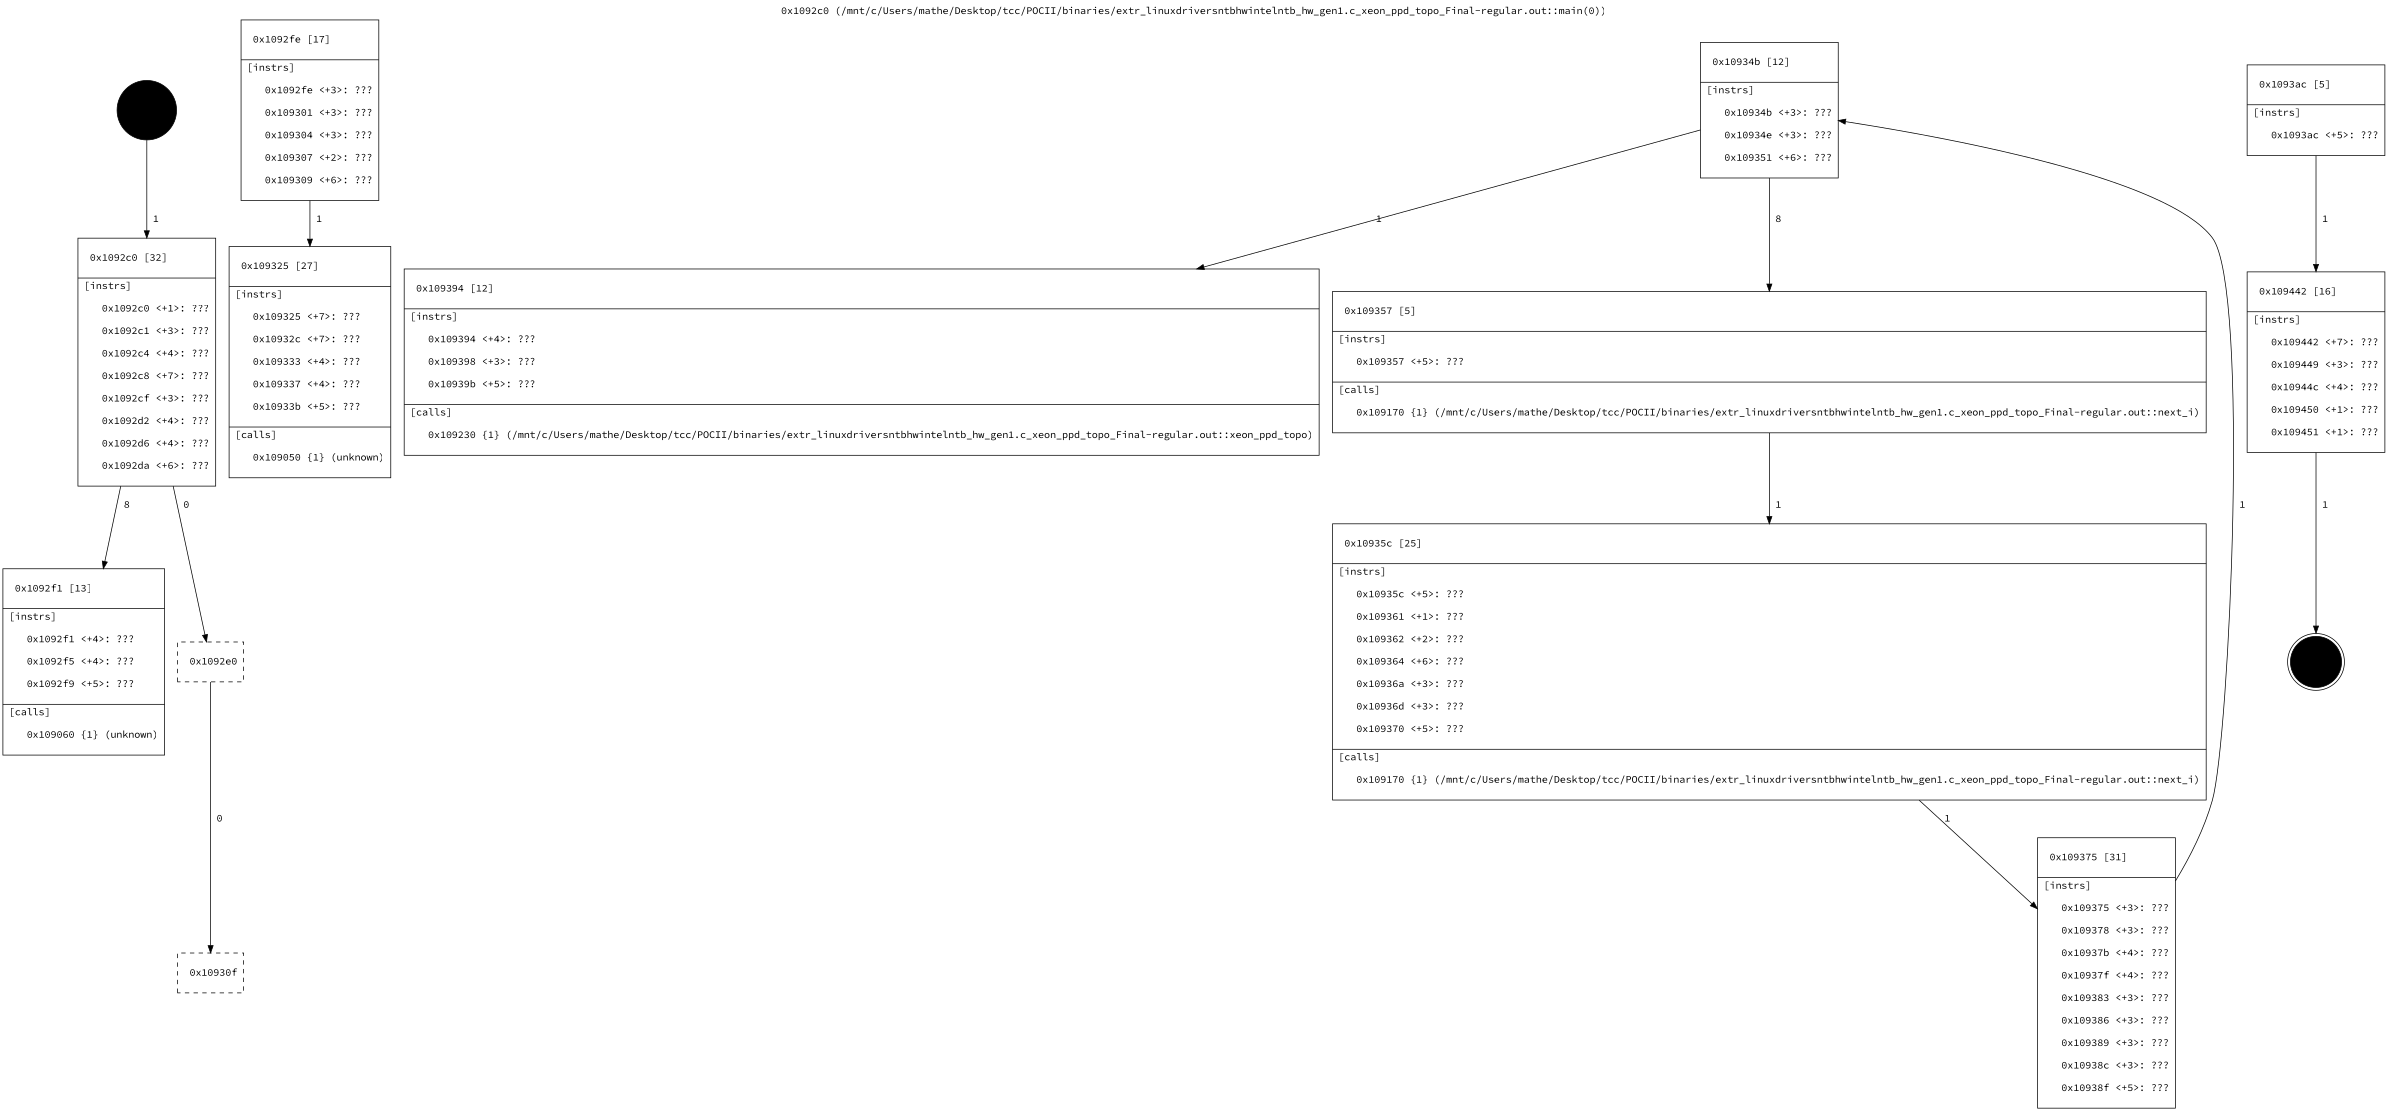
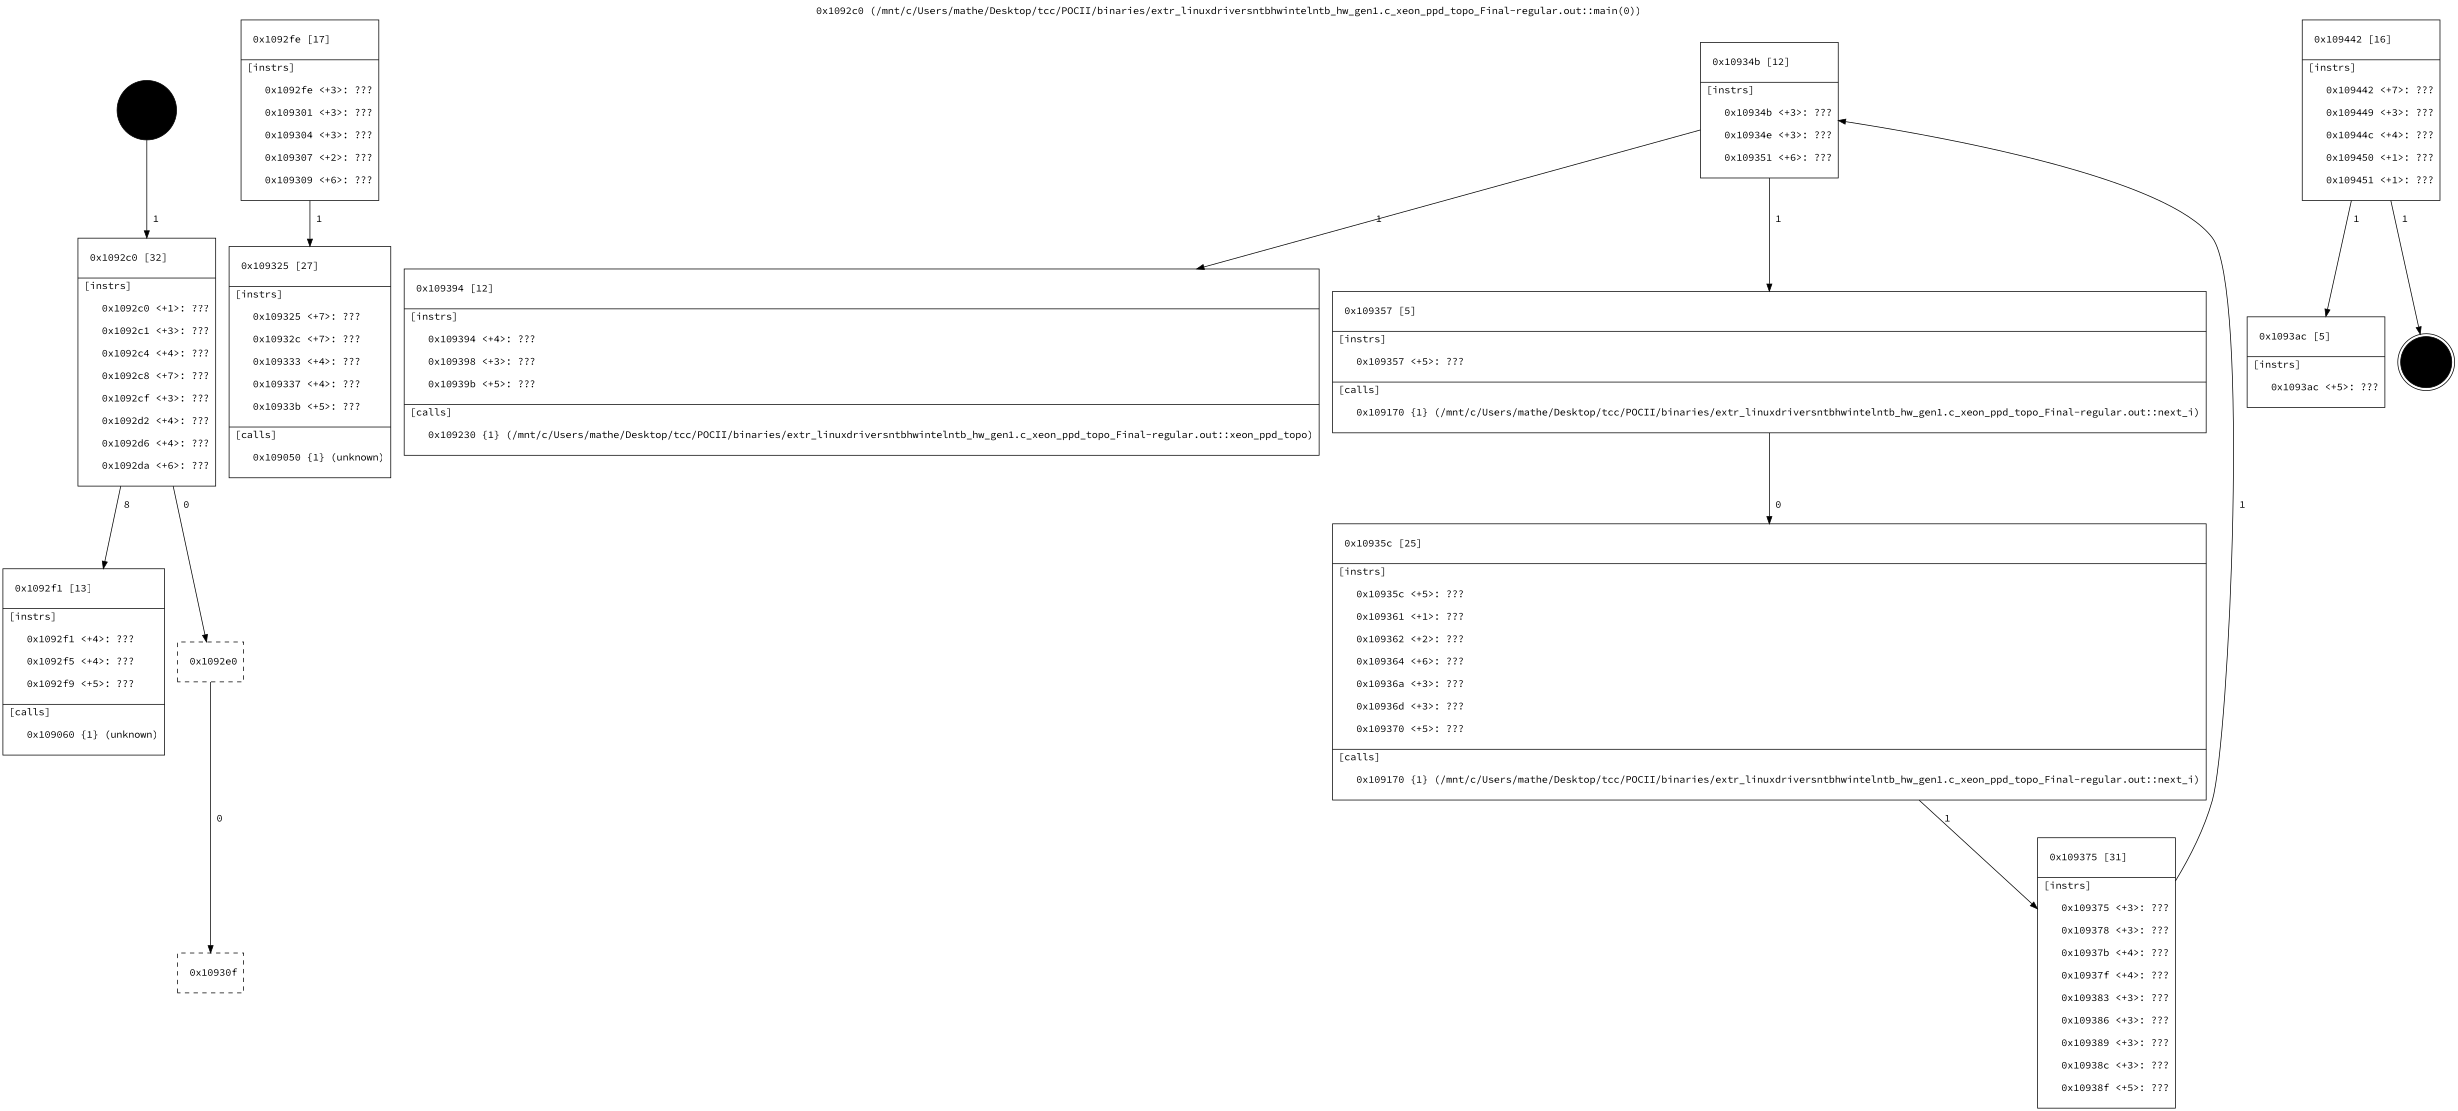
edge "0x1093ac [5]" -> "0x109442 [16]": reversed
edge "0x10934b [12]" -> "0x109357 [5]": label " 8" -> " 1"
edge "0x109357 [5]" -> "0x10935c [25]": label " 1" -> " 0"
